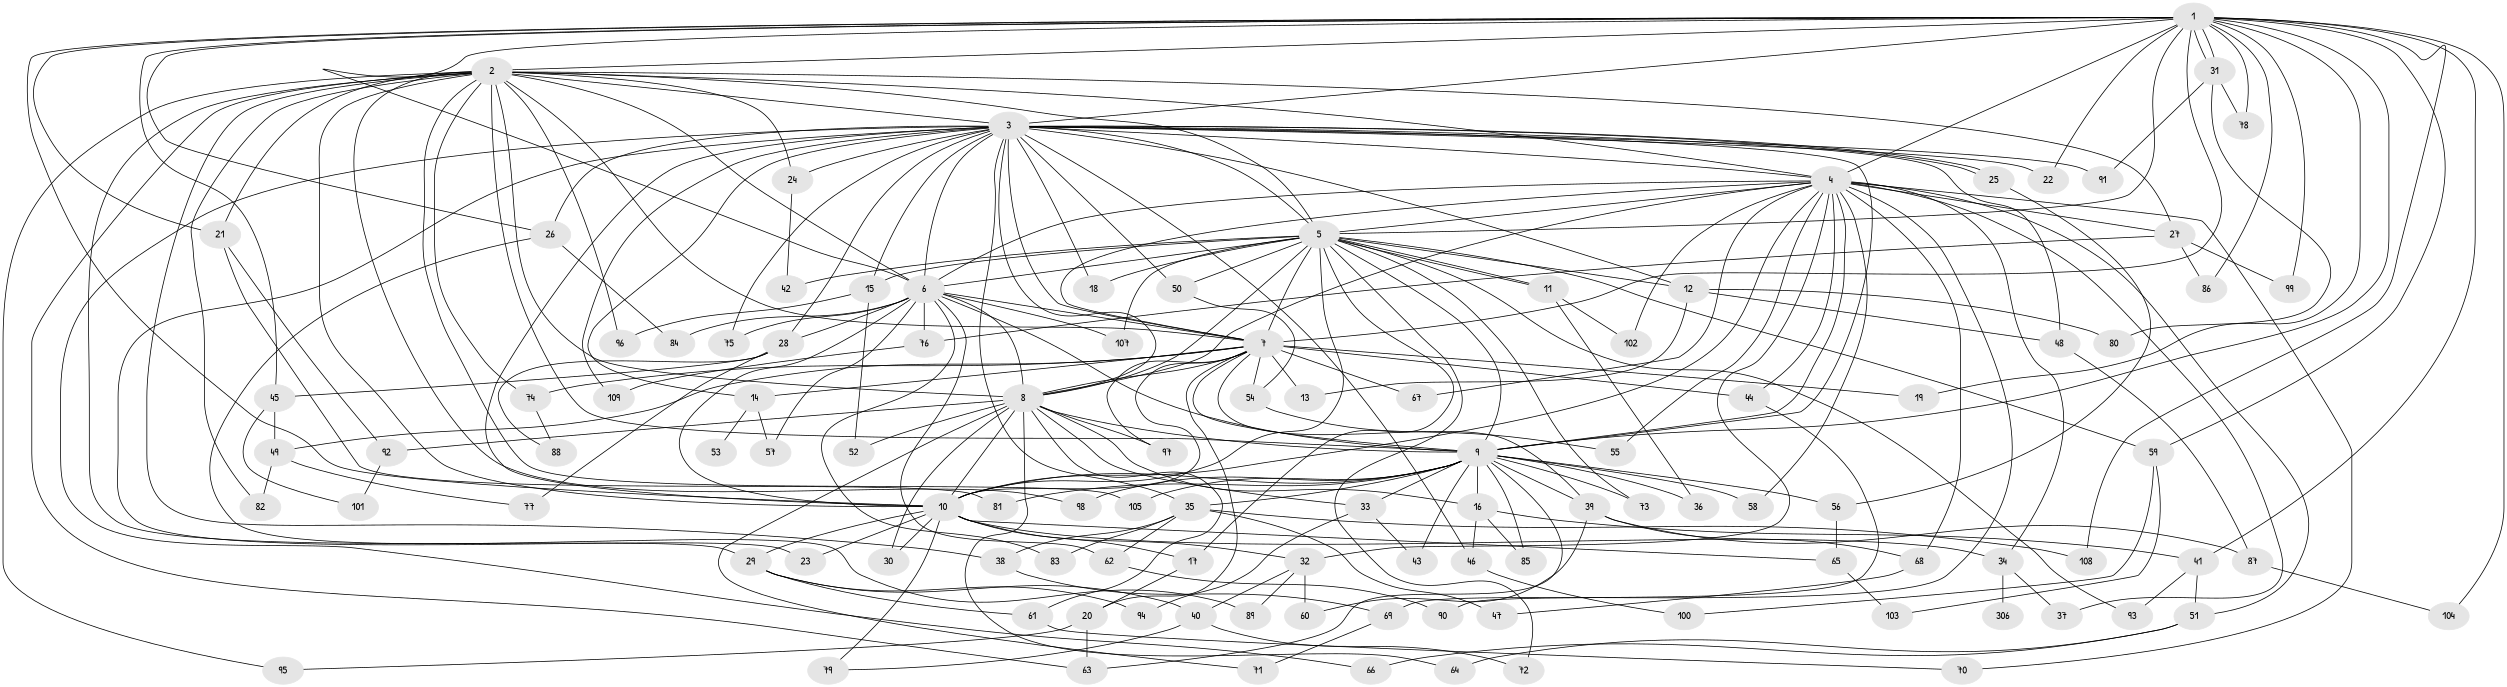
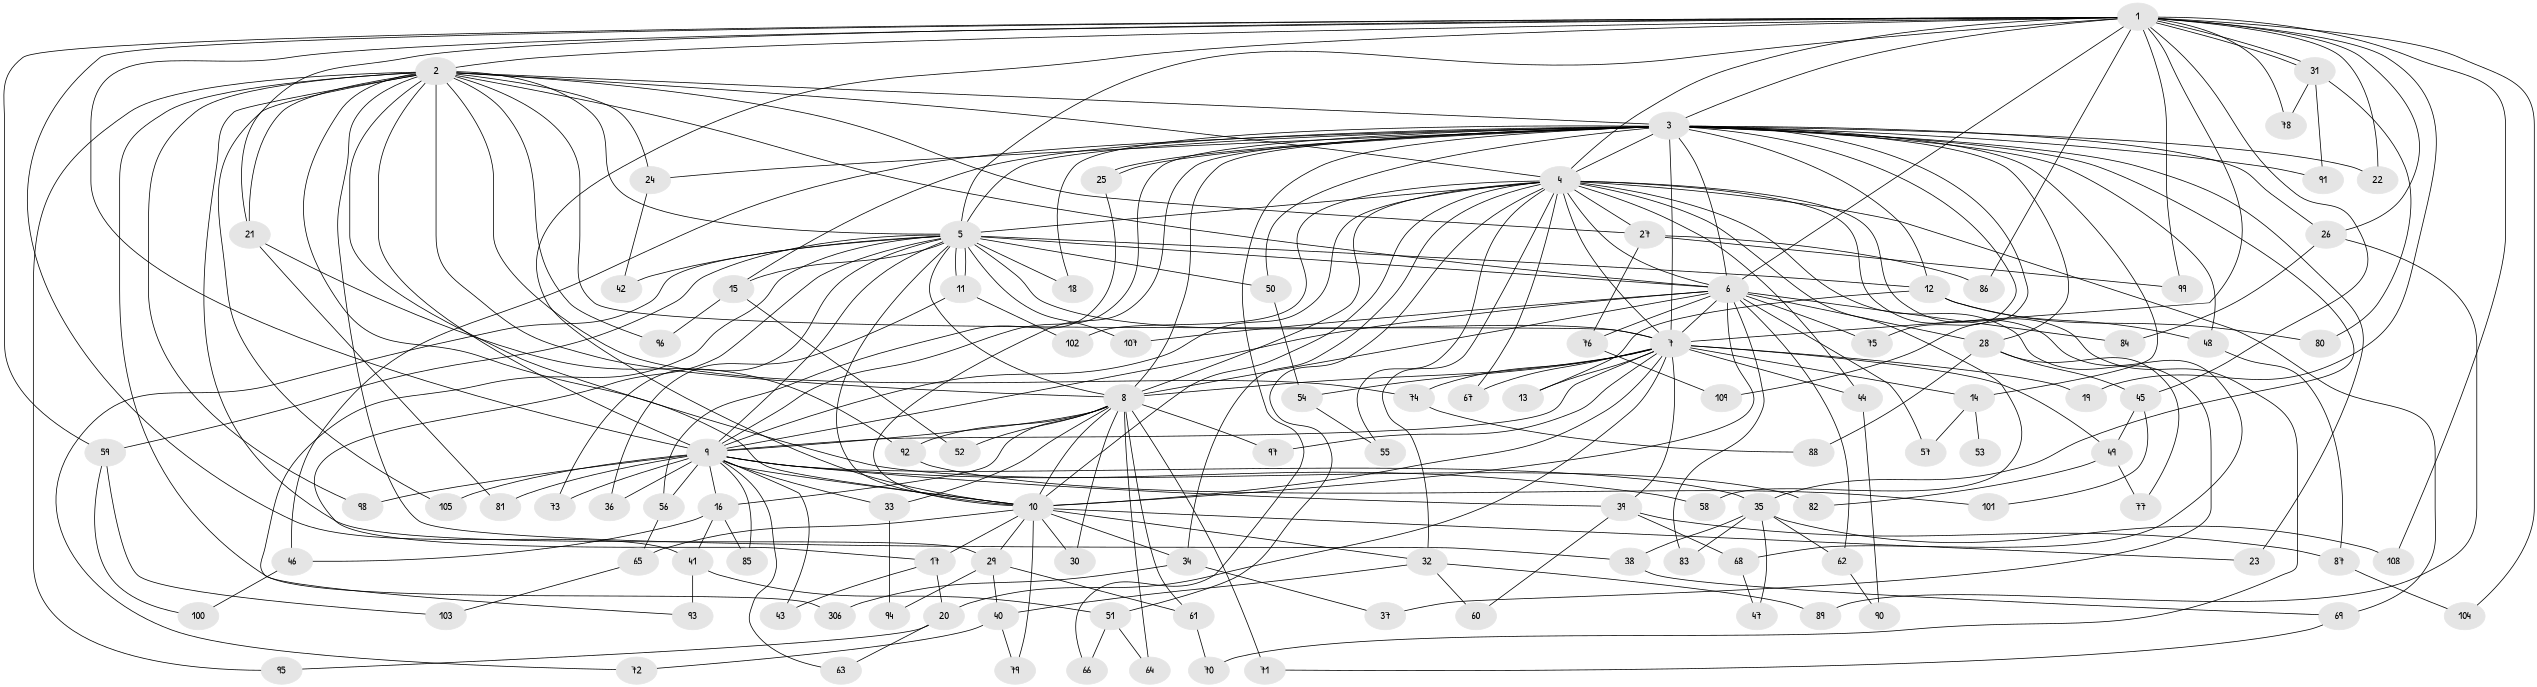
edge "33" -- "43": now "17" -- "43"
edge "2" -- "63": now "2" -- "306"
